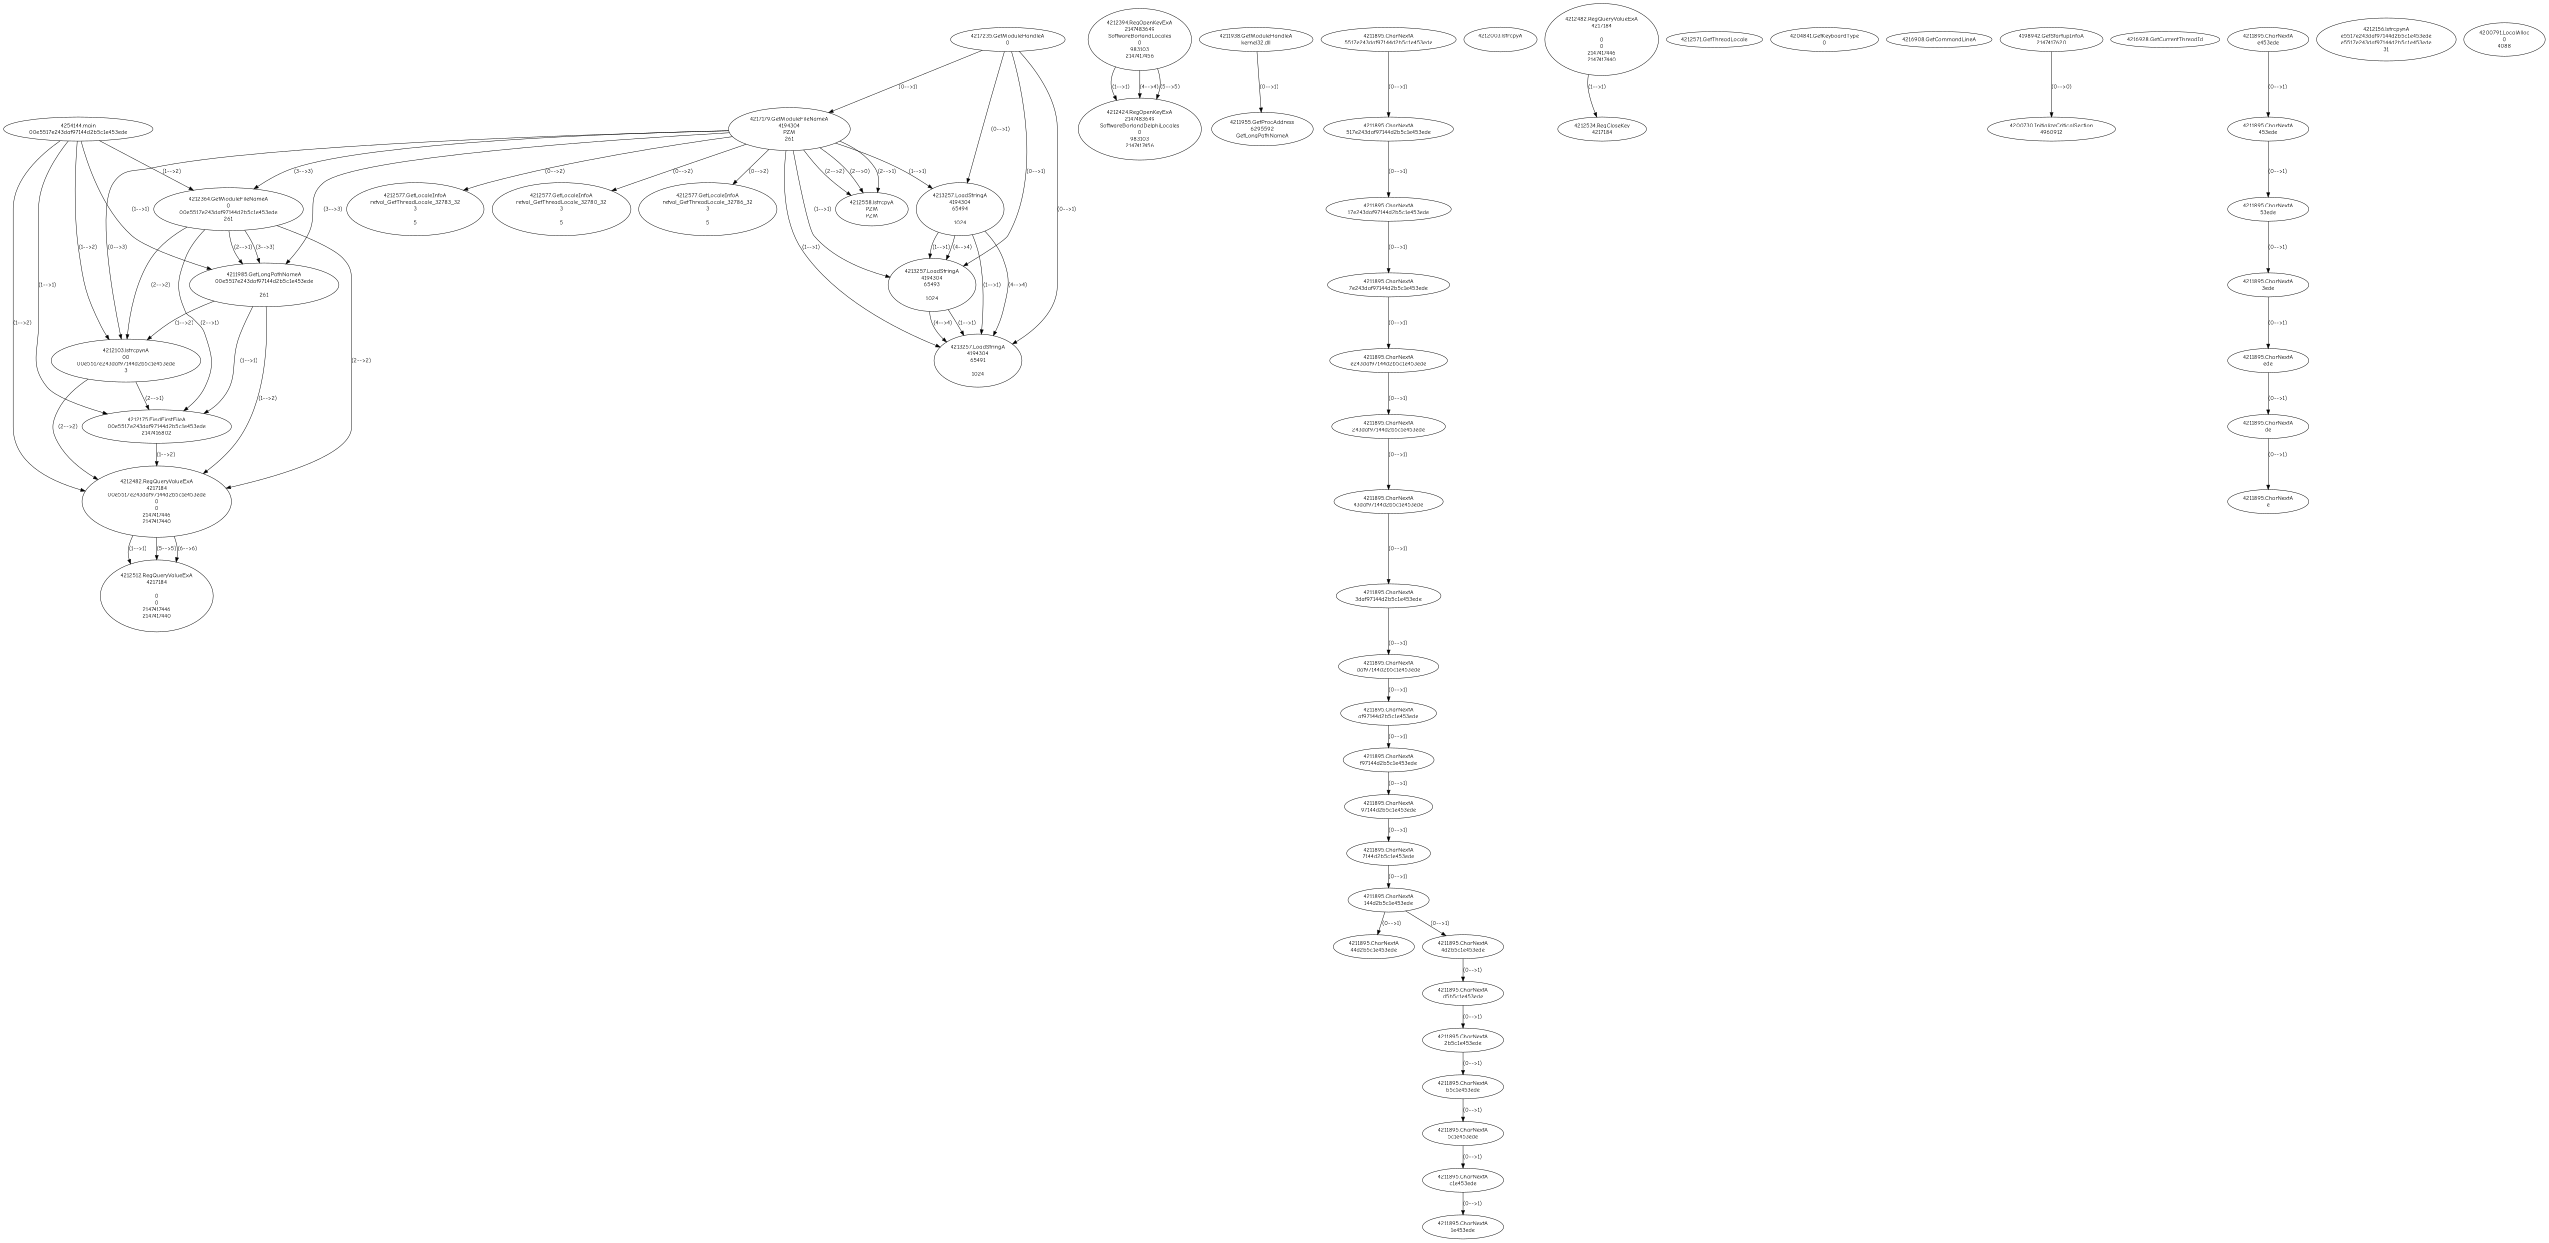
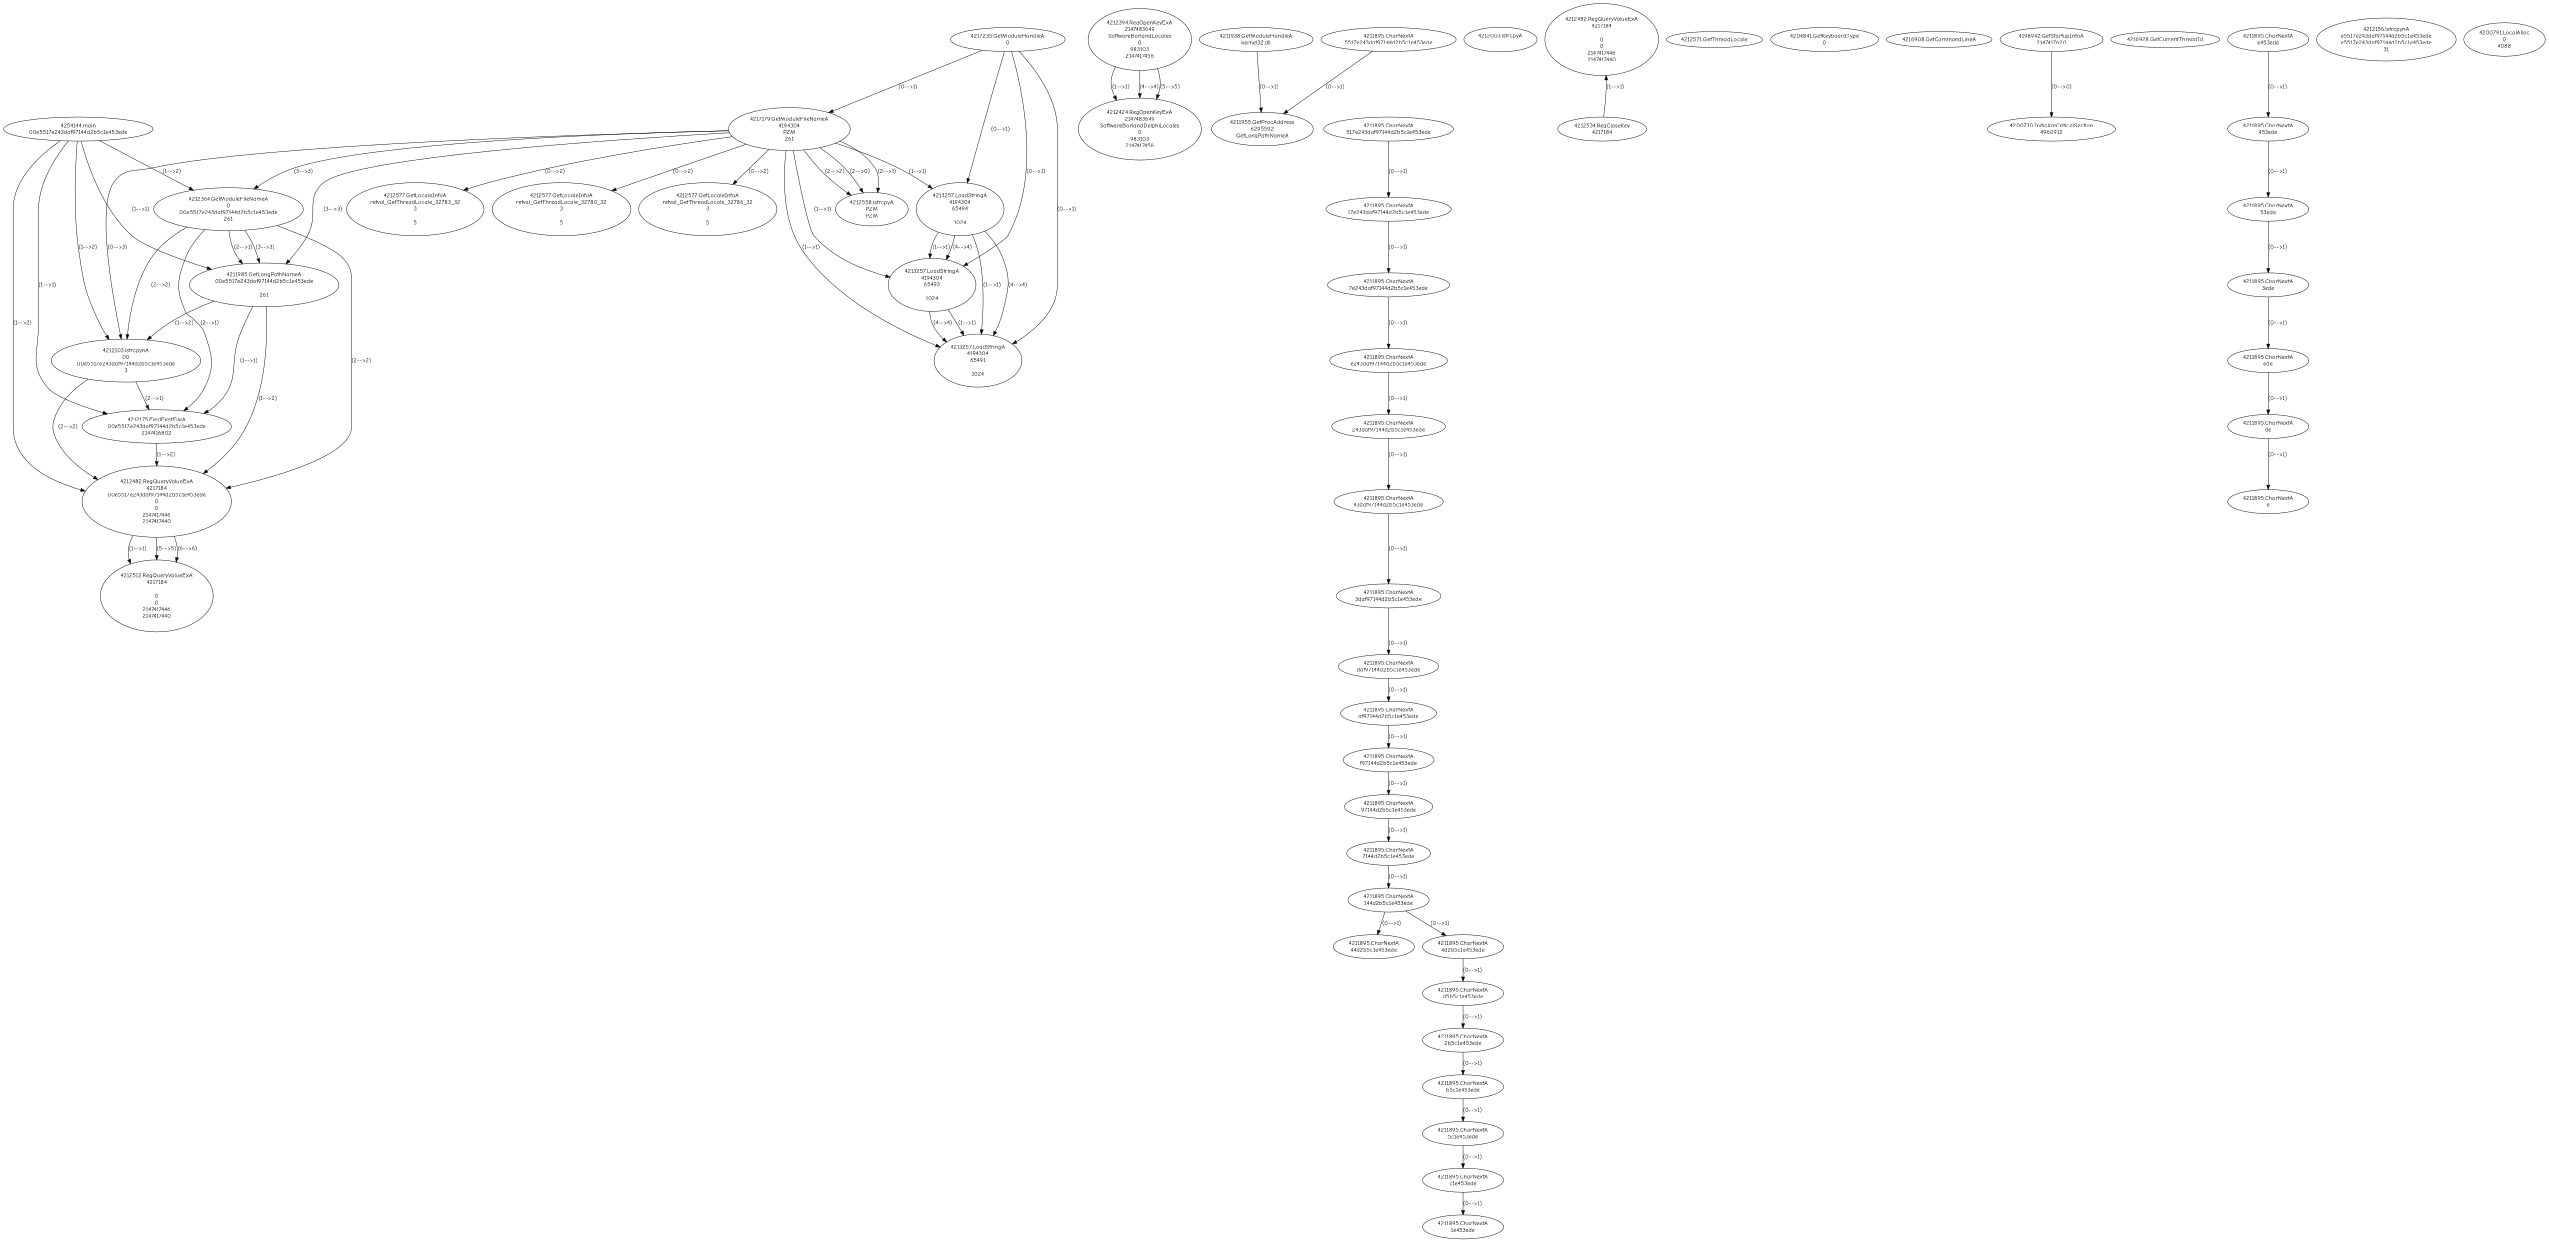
edge "4211895.CharNextA 5517e243daf97144d2b5c1e453ede" -> "4211895.CharNextA 517e243daf97144d2b5c1e453ede": now "4211895.CharNextA 5517e243daf97144d2b5c1e453ede" -> "4211955.GetProcAddress 6295592 GetLongPathNameA"
edge "4212482.RegQueryValueExA 4217184 0 0 2147417446 2147417440" -> "4212534.RegCloseKey 4217184": reversed
